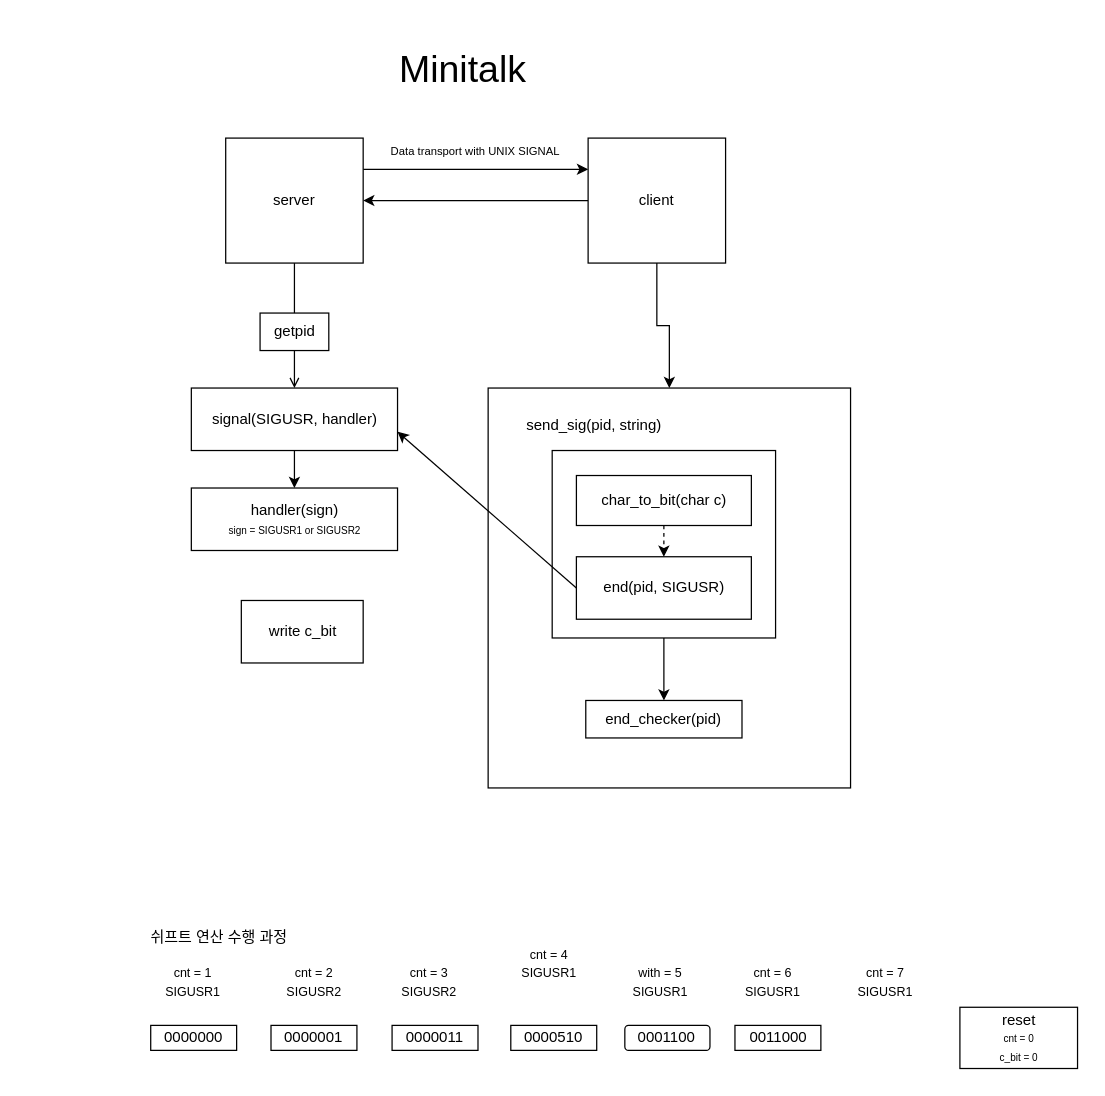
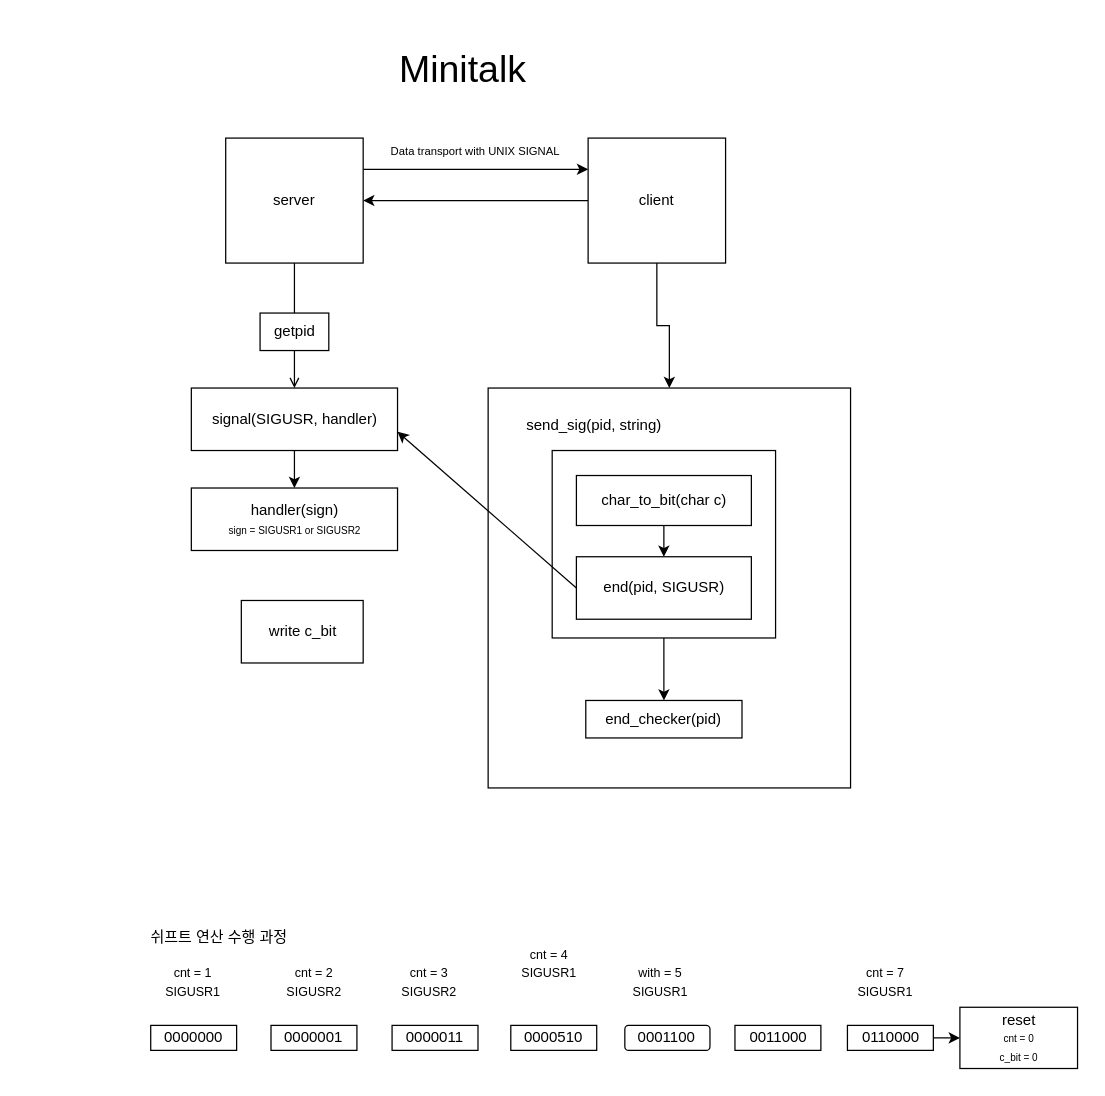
edge "char_to_bit(char c)" -> "end(pid, SIGUSR)": style dashed -> solid
node "cnt = 6 SIGUSR1": removed
node "0110000": added
edge "0110000" -> "reset cnt = 0 c_bit = 0": added
